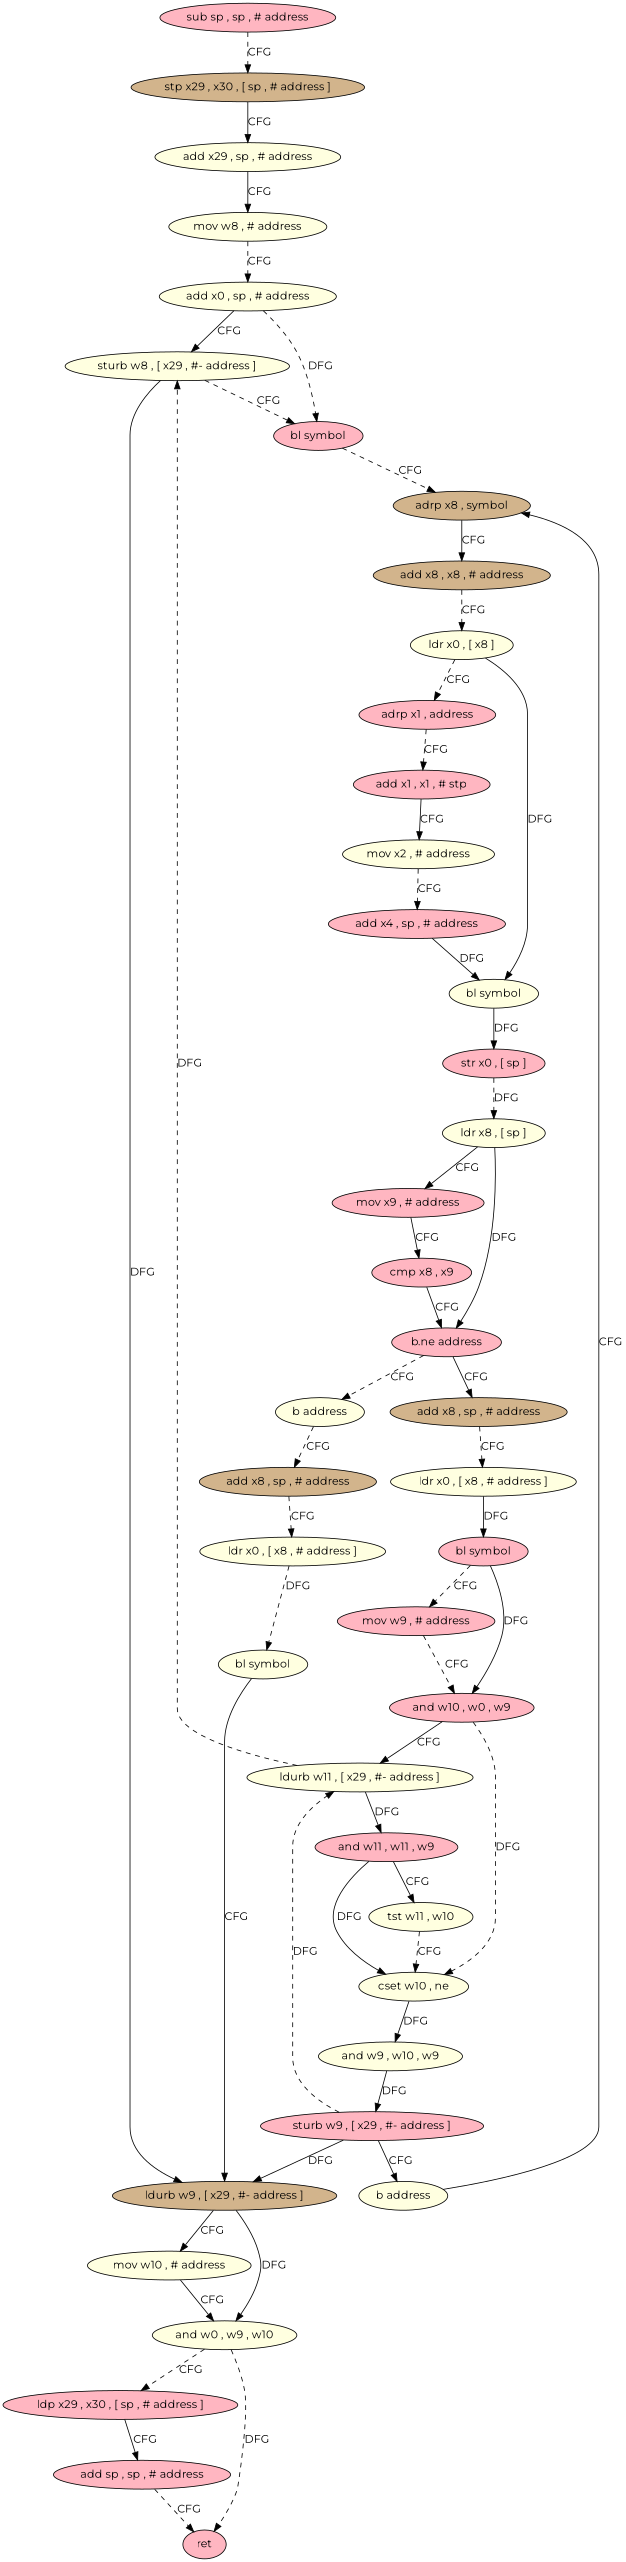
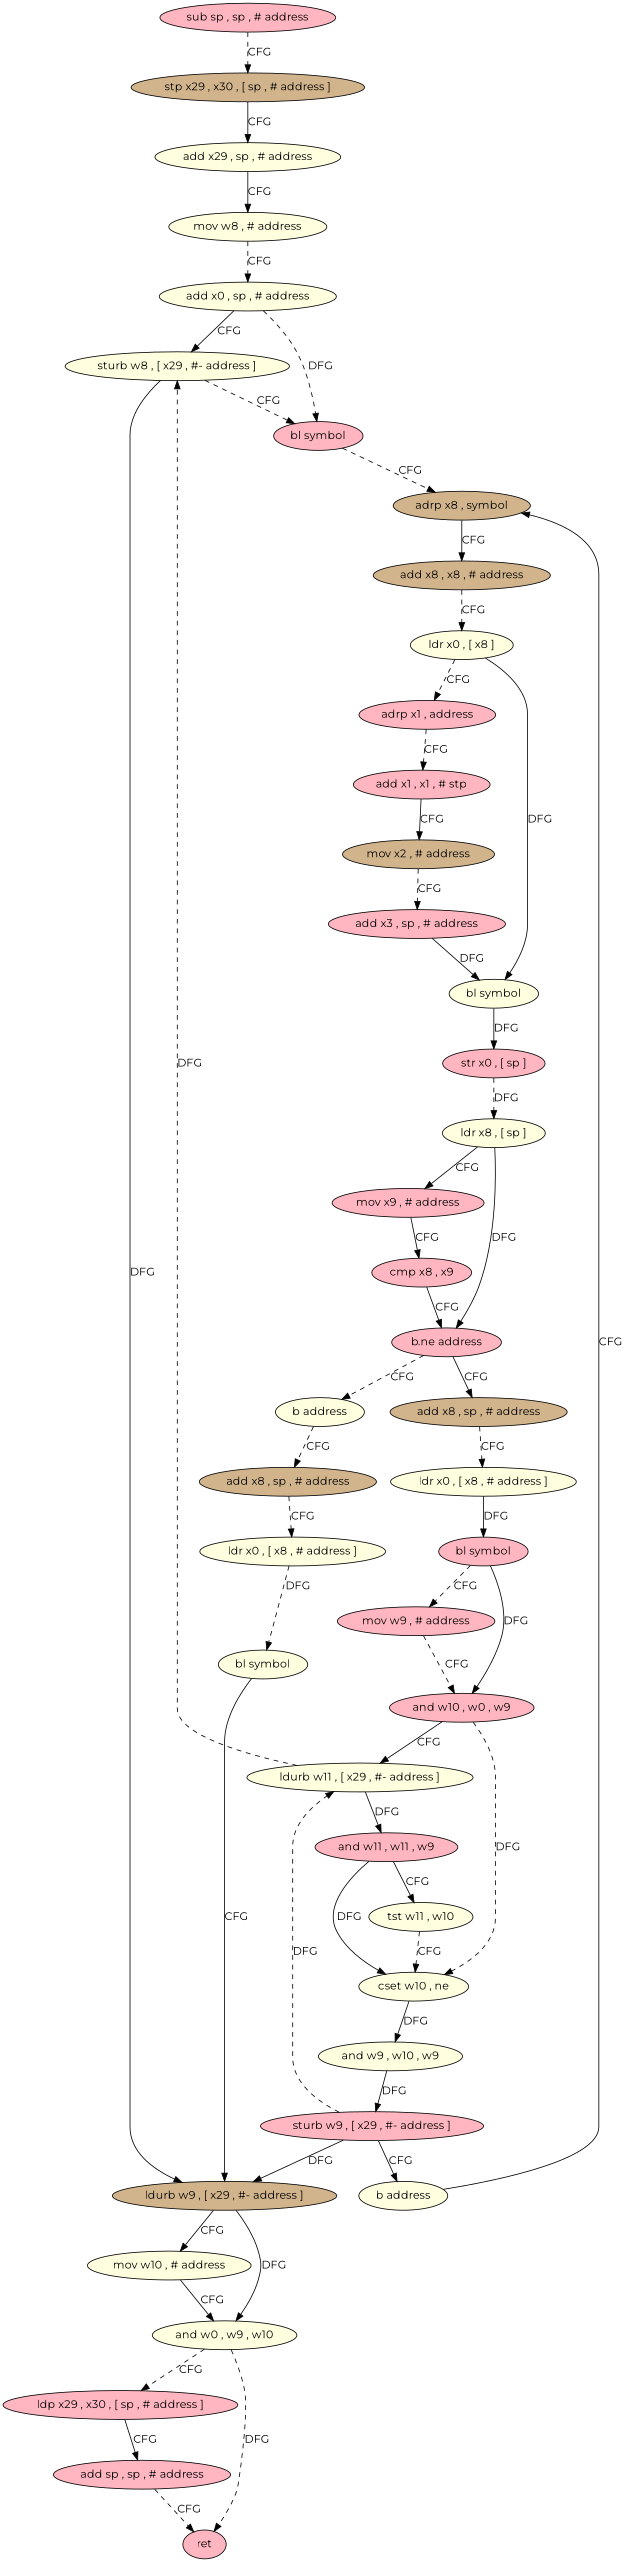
node "mov x2 , # address": fillcolor lightyellow -> tan
node "add x4 , sp , # address": label "add x4 , sp , # address" -> "add x3 , sp , # address"
